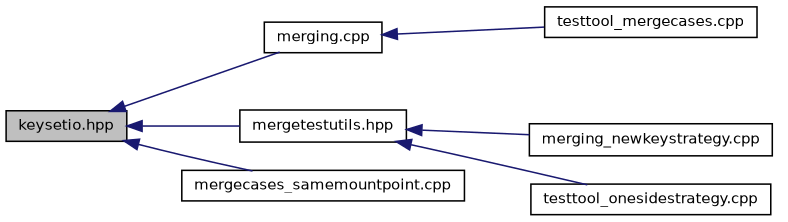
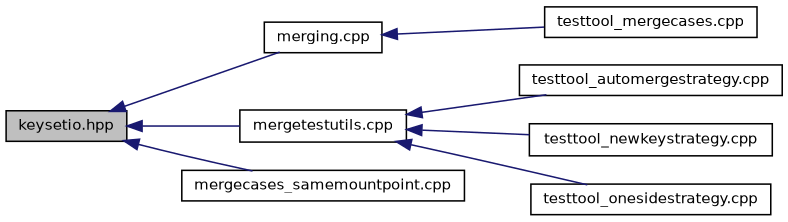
node "testtool_automergestrategy.cpp": added
node "mergetestutils.hpp": label "mergetestutils.hpp" -> "mergetestutils.cpp"
node "merging_newkeystrategy.cpp": label "merging_newkeystrategy.cpp" -> "testtool_newkeystrategy.cpp"
